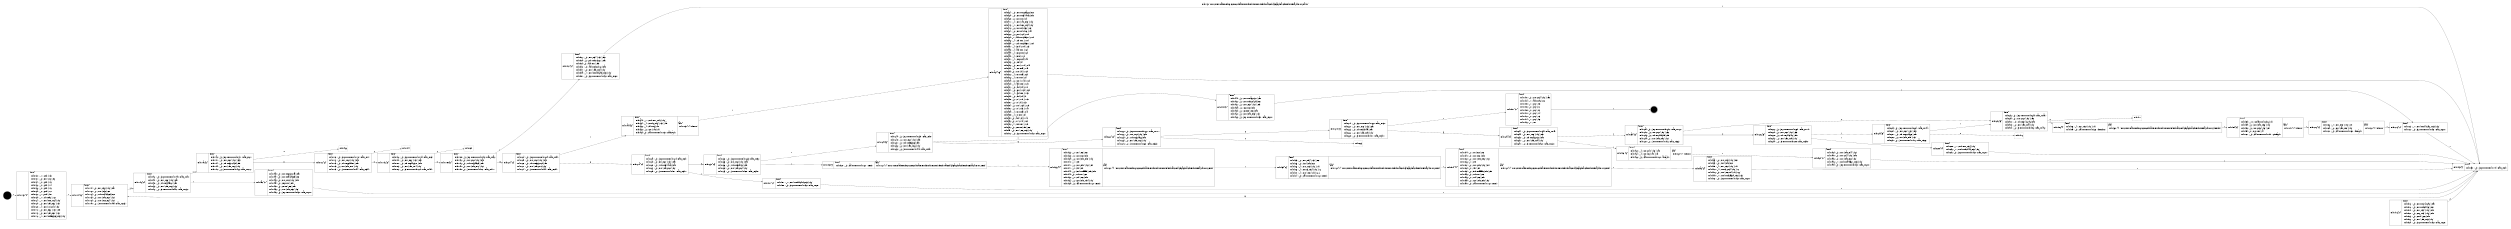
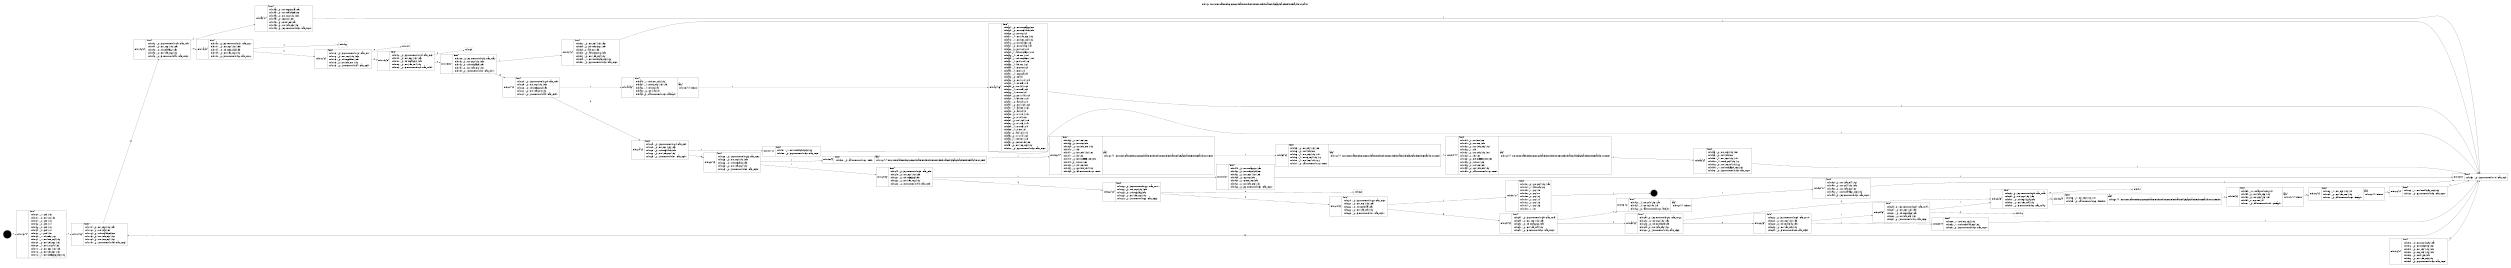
edge "0x40194d [27]" -> "0x401c15 [12]": now "0x40194d [27]" -> "0x401d50 [5]"
